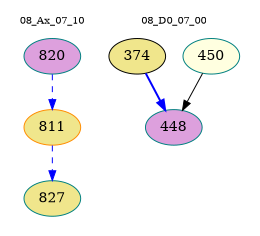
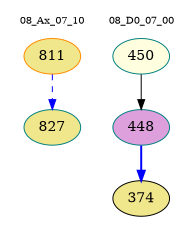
node "820": removed
edge "374" -> "448": reversed
